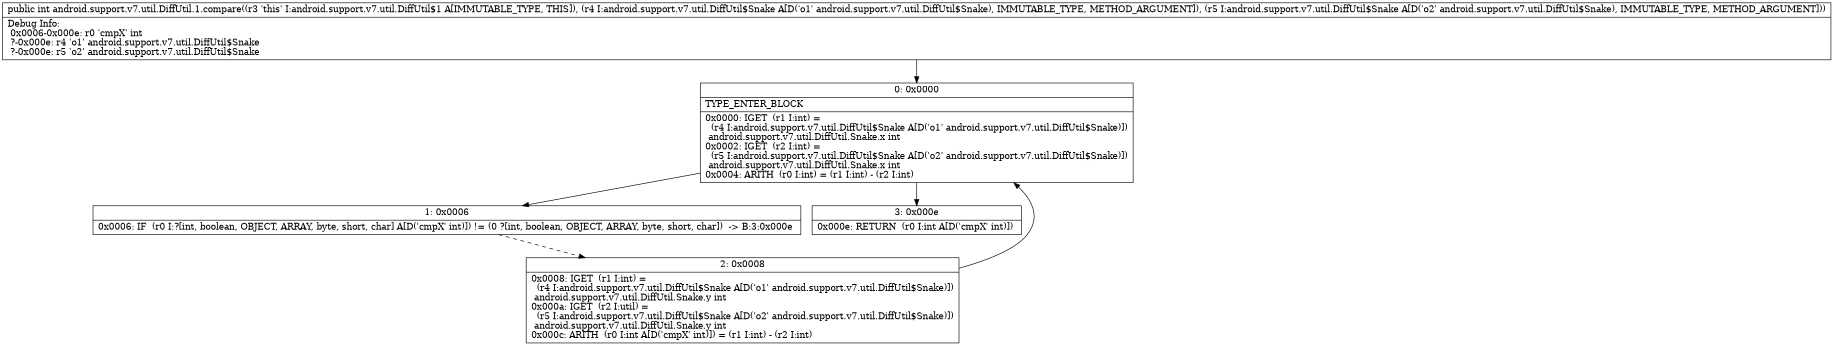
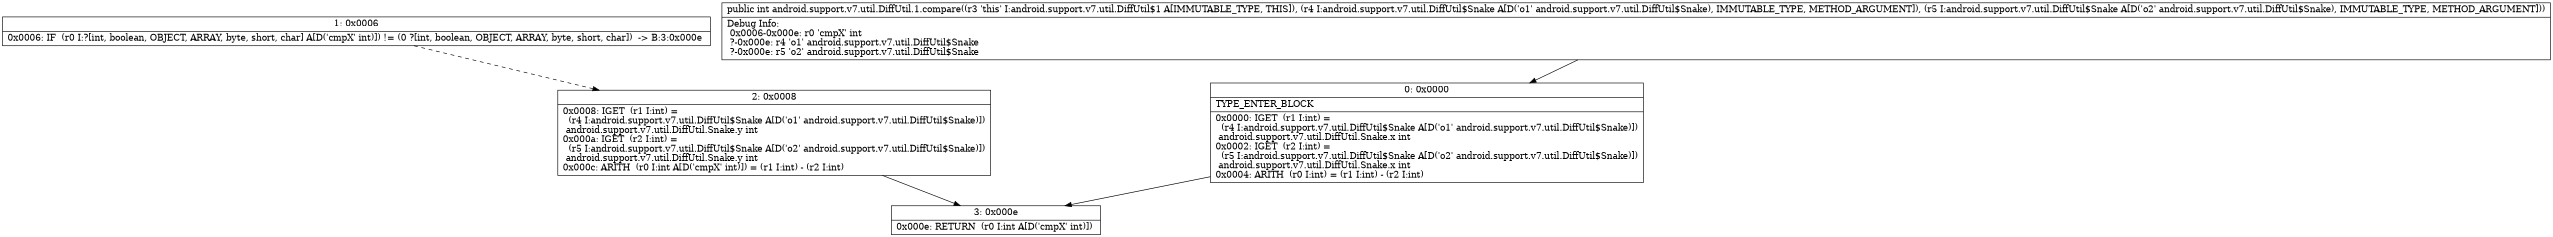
edge "0: 0x0000" -> "1: 0x0006": removed
edge "2: 0x0008" -> "0: 0x0000": now "2: 0x0008" -> "3: 0x000e"
node "2: 0x0008": text "0x000a: IGET  (r2 I:util) =" -> "0x000a: IGET  (r2 I:int) ="
